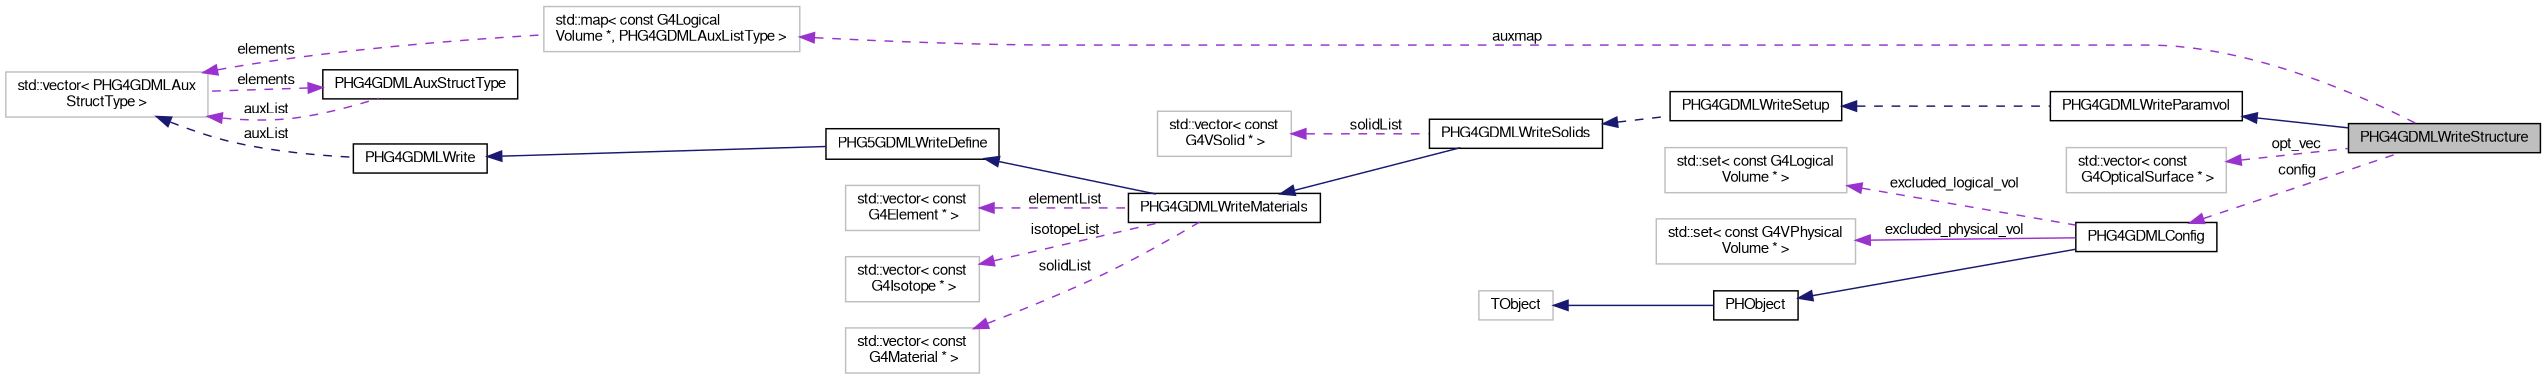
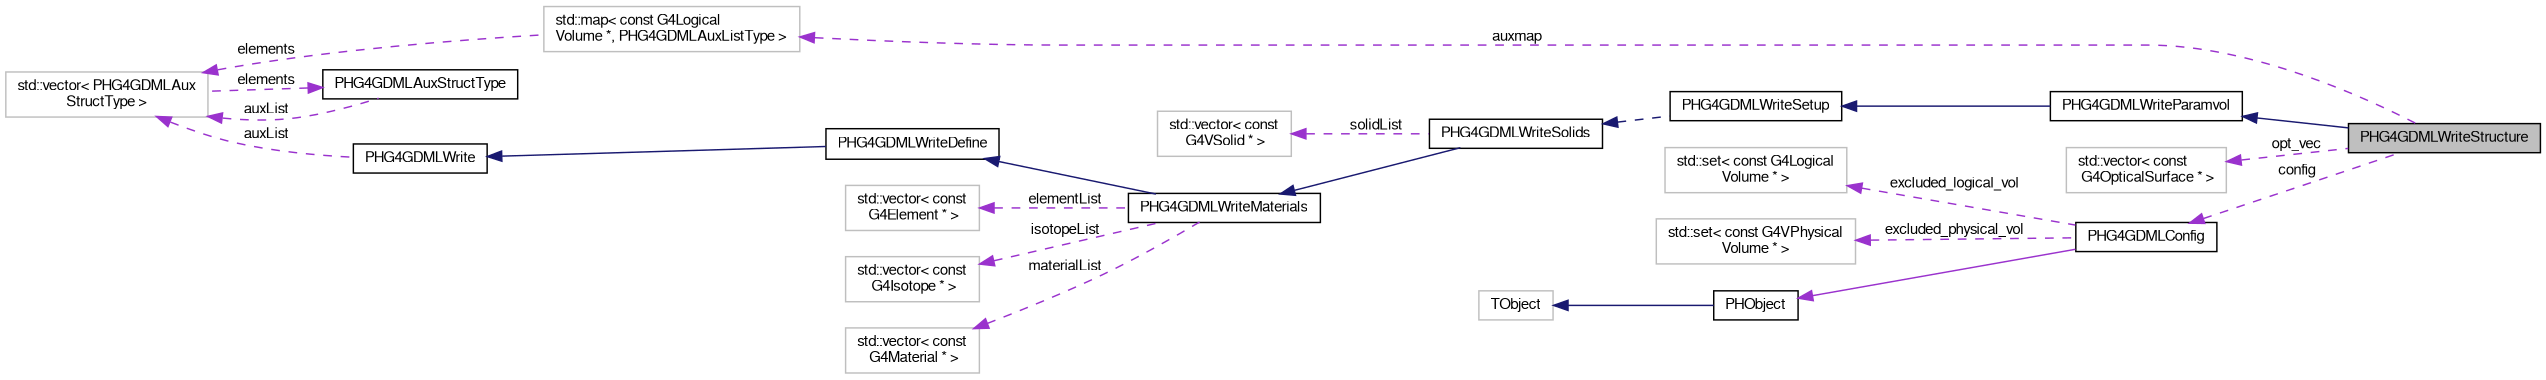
edge "PHG4GDMLWriteParamvol" -> "PHG4GDMLWriteSetup": style dashed -> solid
node "PHG5GDMLWriteDefine": label "PHG5GDMLWriteDefine" -> "PHG4GDMLWriteDefine"
edge "PHG4GDMLWrite" -> "std::vector< PHG4GDMLAux StructType >": color midnightblue -> darkorchid3
edge "PHG4GDMLConfig" -> "std::set< const G4VPhysical Volume * >": style solid -> dashed
edge "PHG4GDMLWriteMaterials" -> "std::vector< const G4Material * >": label " solidList" -> " materialList"
edge "PHG4GDMLConfig" -> "PHObject": color midnightblue -> darkorchid3
